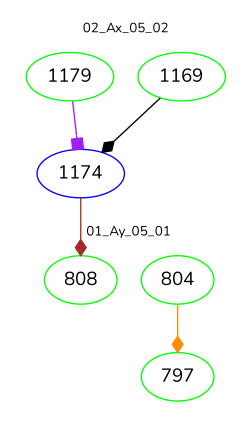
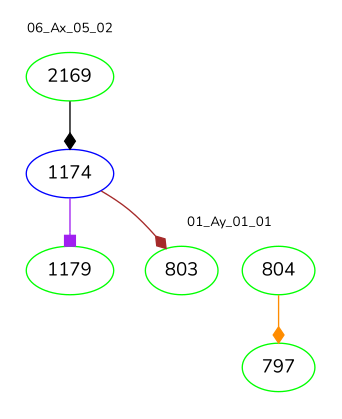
cluster "02_Ax_05_02": label "02_Ax_05_02" -> "06_Ax_05_02"
node "1169": label "1169" -> "2169"
edge "1179" -> "1174": reversed
cluster "01_Ay_05_01": label "01_Ay_05_01" -> "01_Ay_01_01"
node "808": label "808" -> "803"
